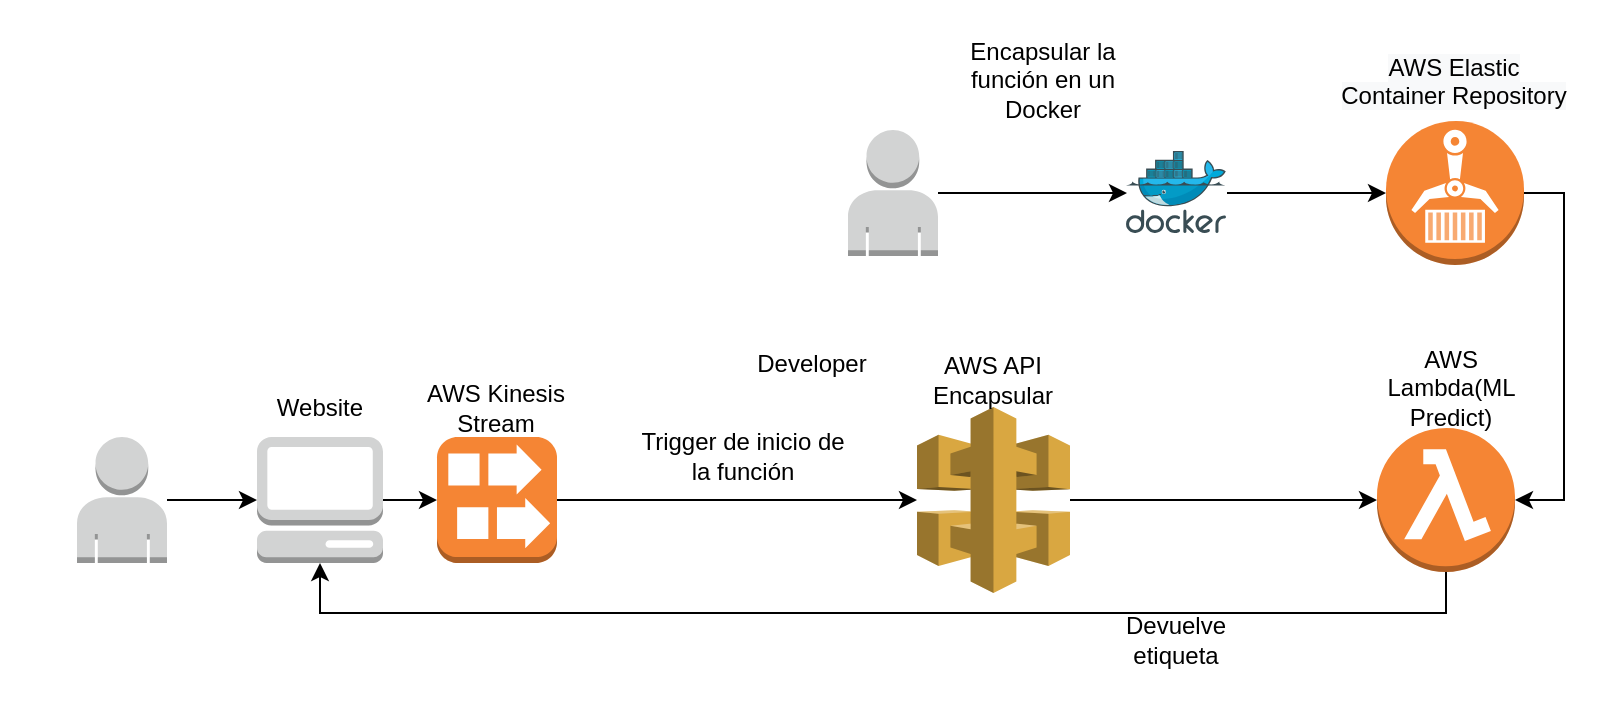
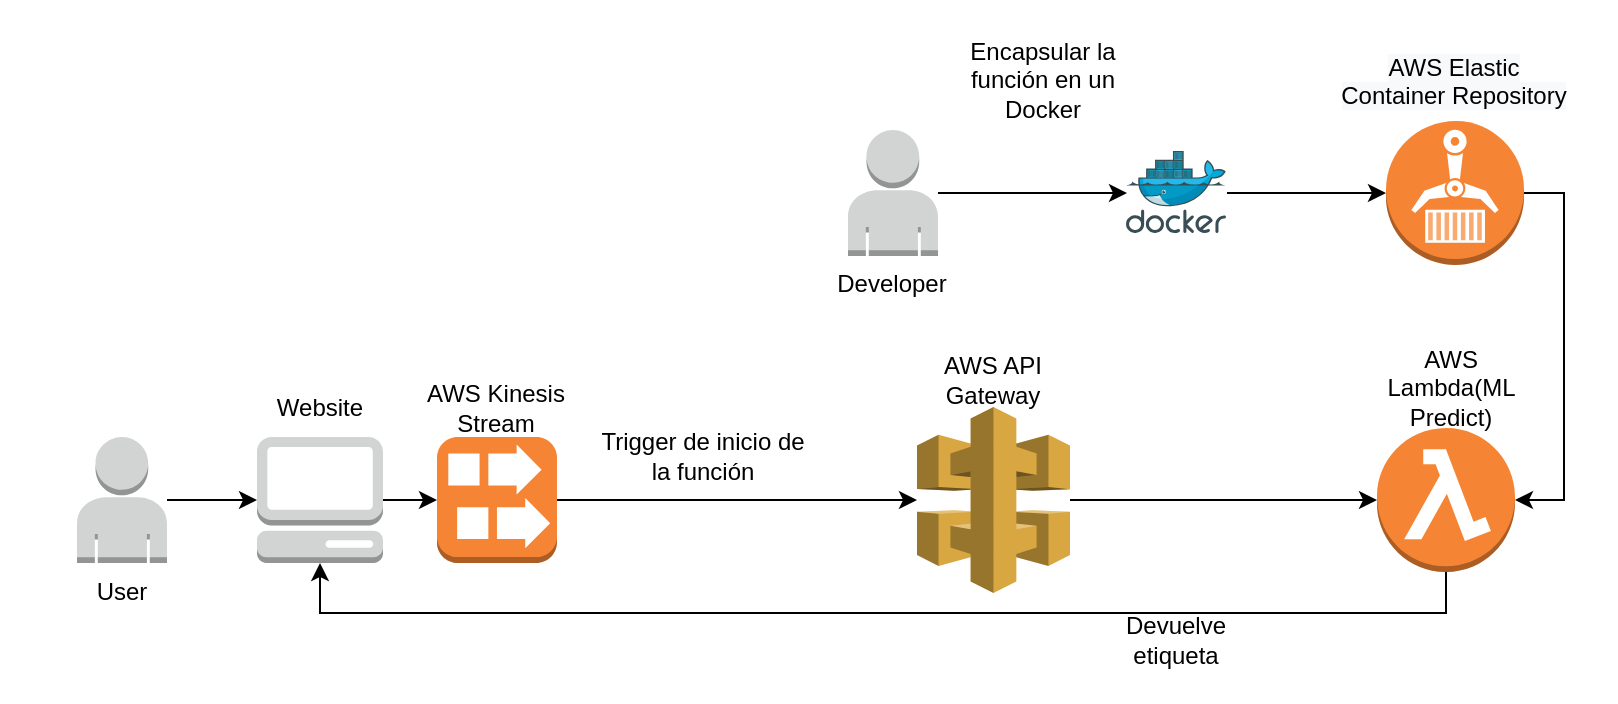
node "Developer": moved (813, 365) -> (893, 285)
node "AWS API Encapsular": label "AWS API Encapsular" -> "AWS API Gateway"
node "Trigger de inicio de la función": moved (743, 457) -> (703, 457)
node "User": added
